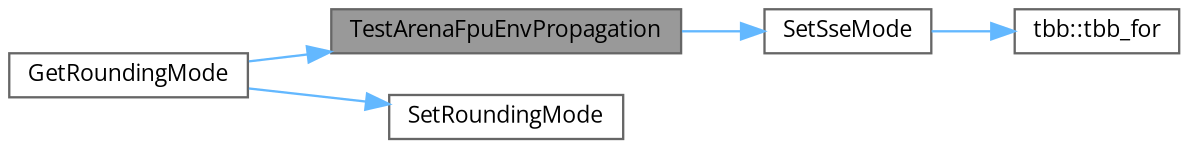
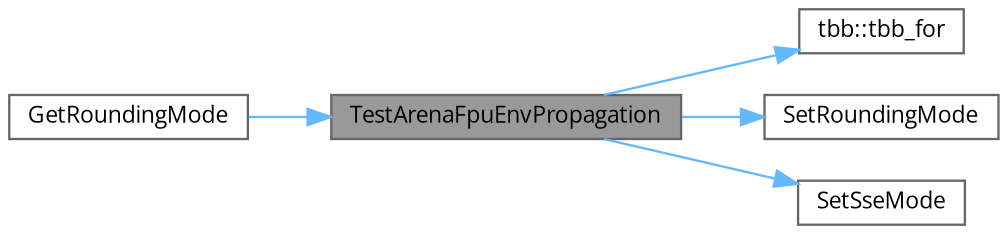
edge "SetSseMode" -> "tbb::tbb_for": now "TestArenaFpuEnvPropagation" -> "tbb::tbb_for"
edge "GetRoundingMode" -> "SetRoundingMode": now "TestArenaFpuEnvPropagation" -> "SetRoundingMode"
